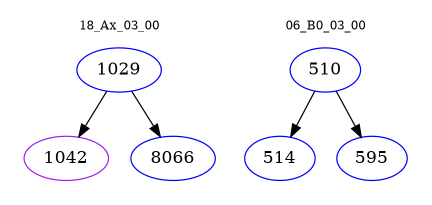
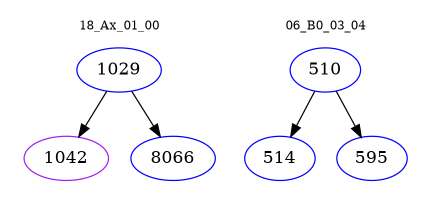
cluster "18_Ax_03_00": label "18_Ax_03_00" -> "18_Ax_01_00"
cluster "06_B0_03_00": label "06_B0_03_00" -> "06_B0_03_04"
